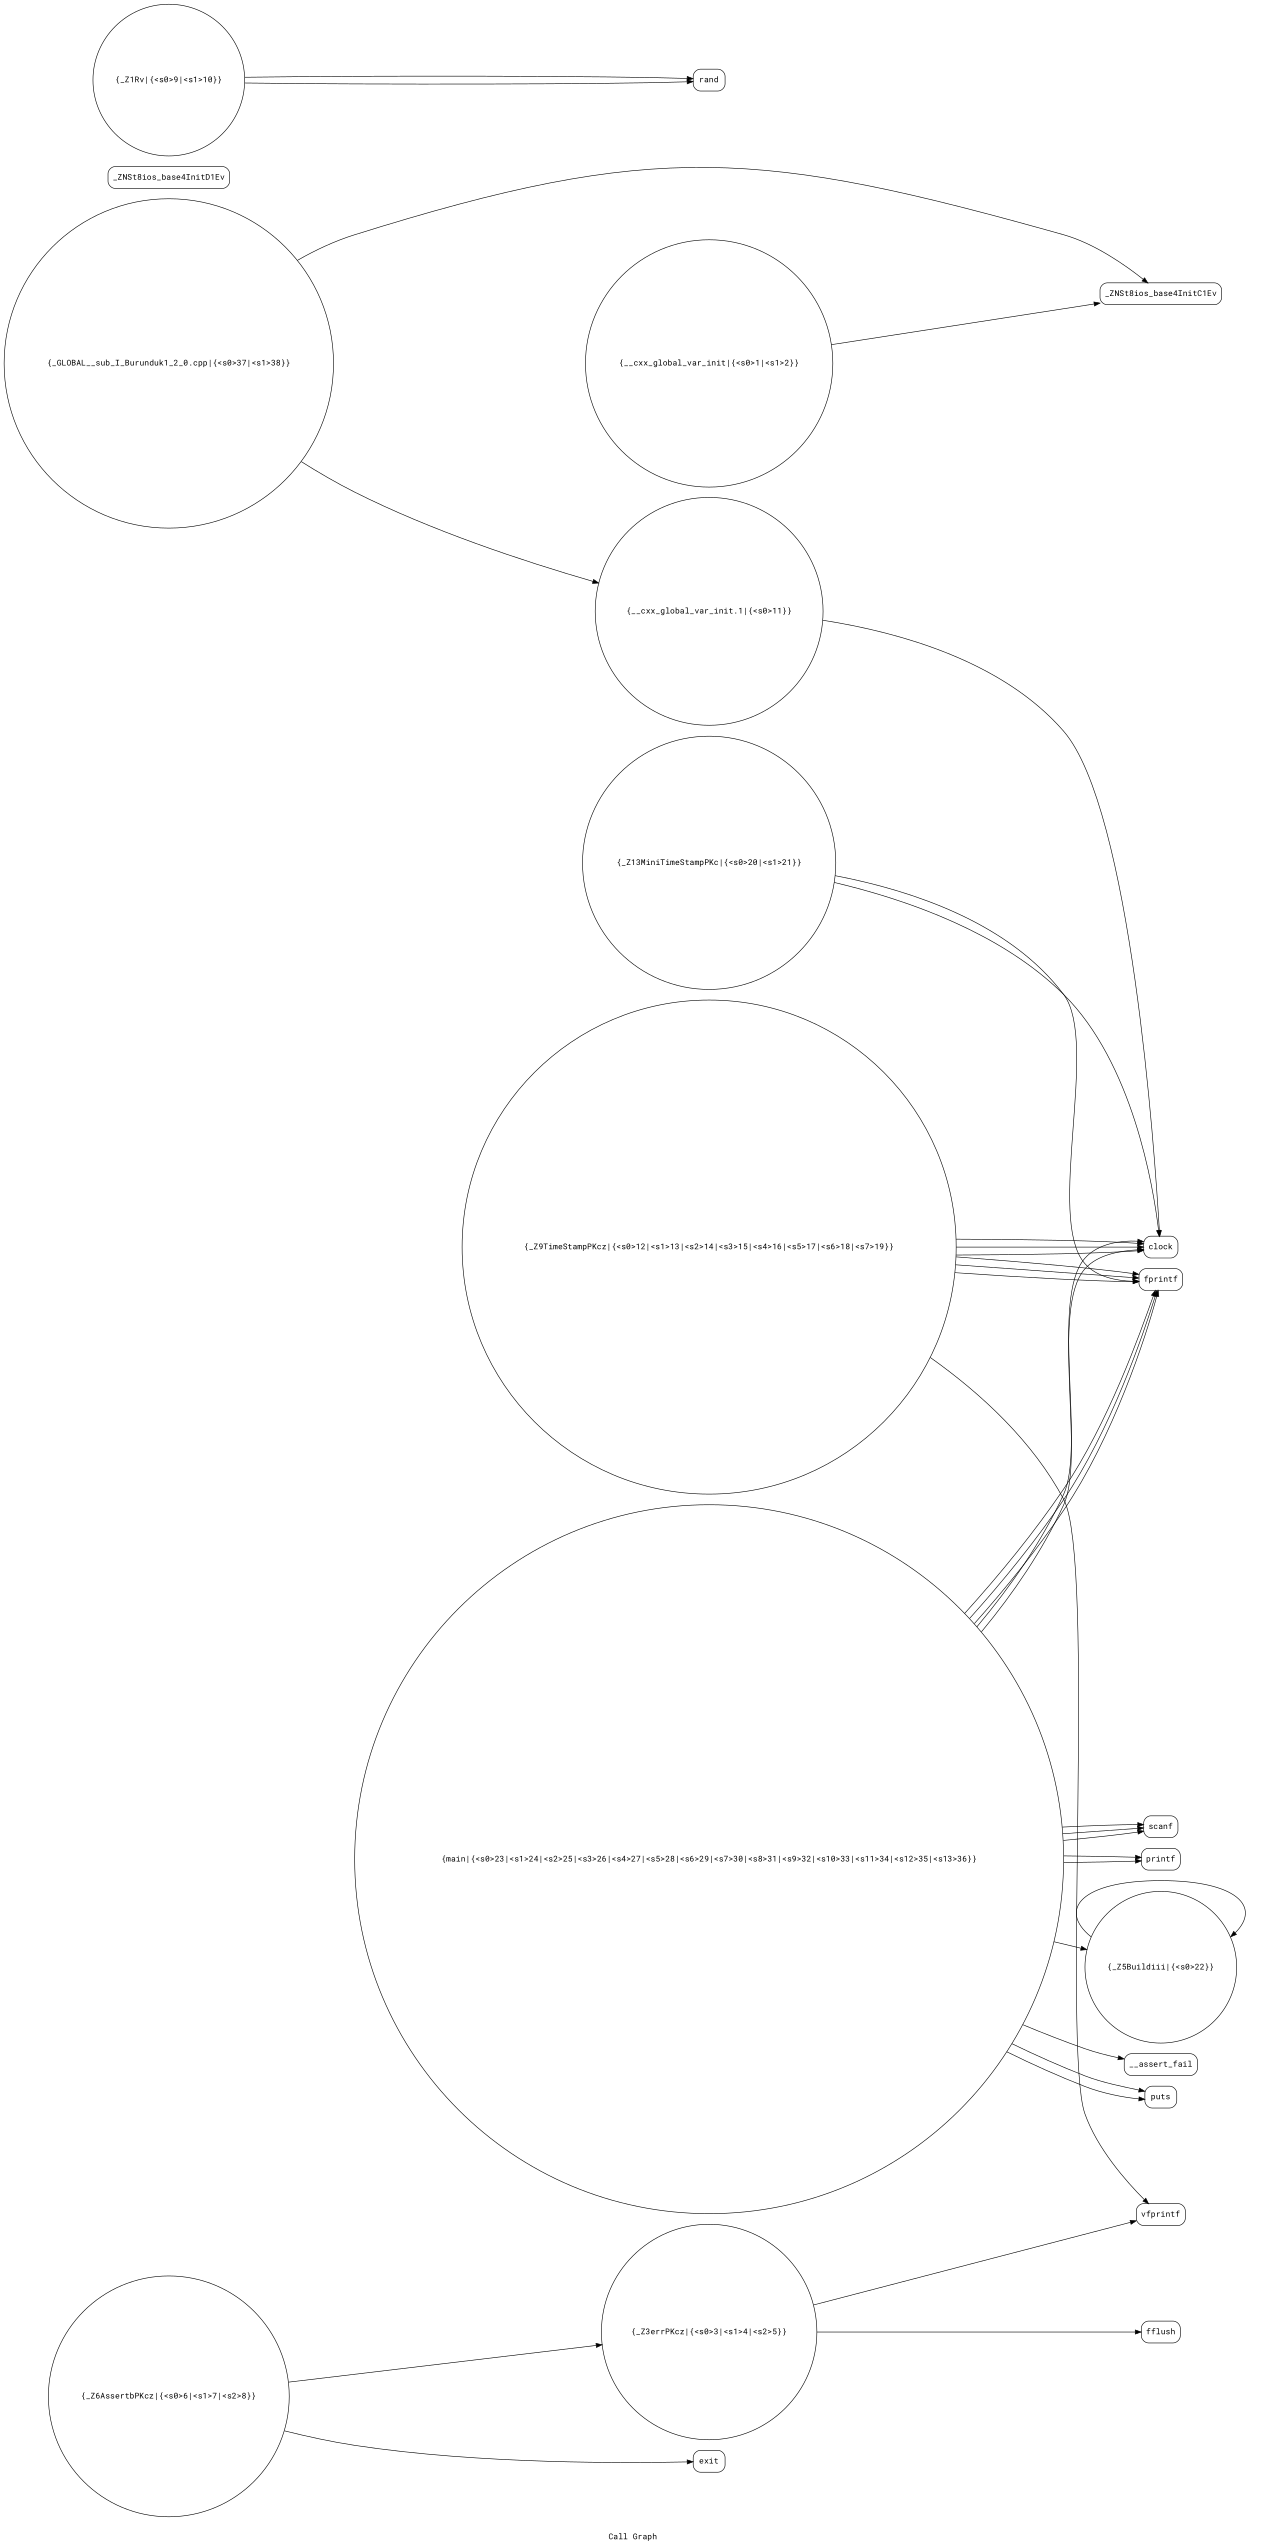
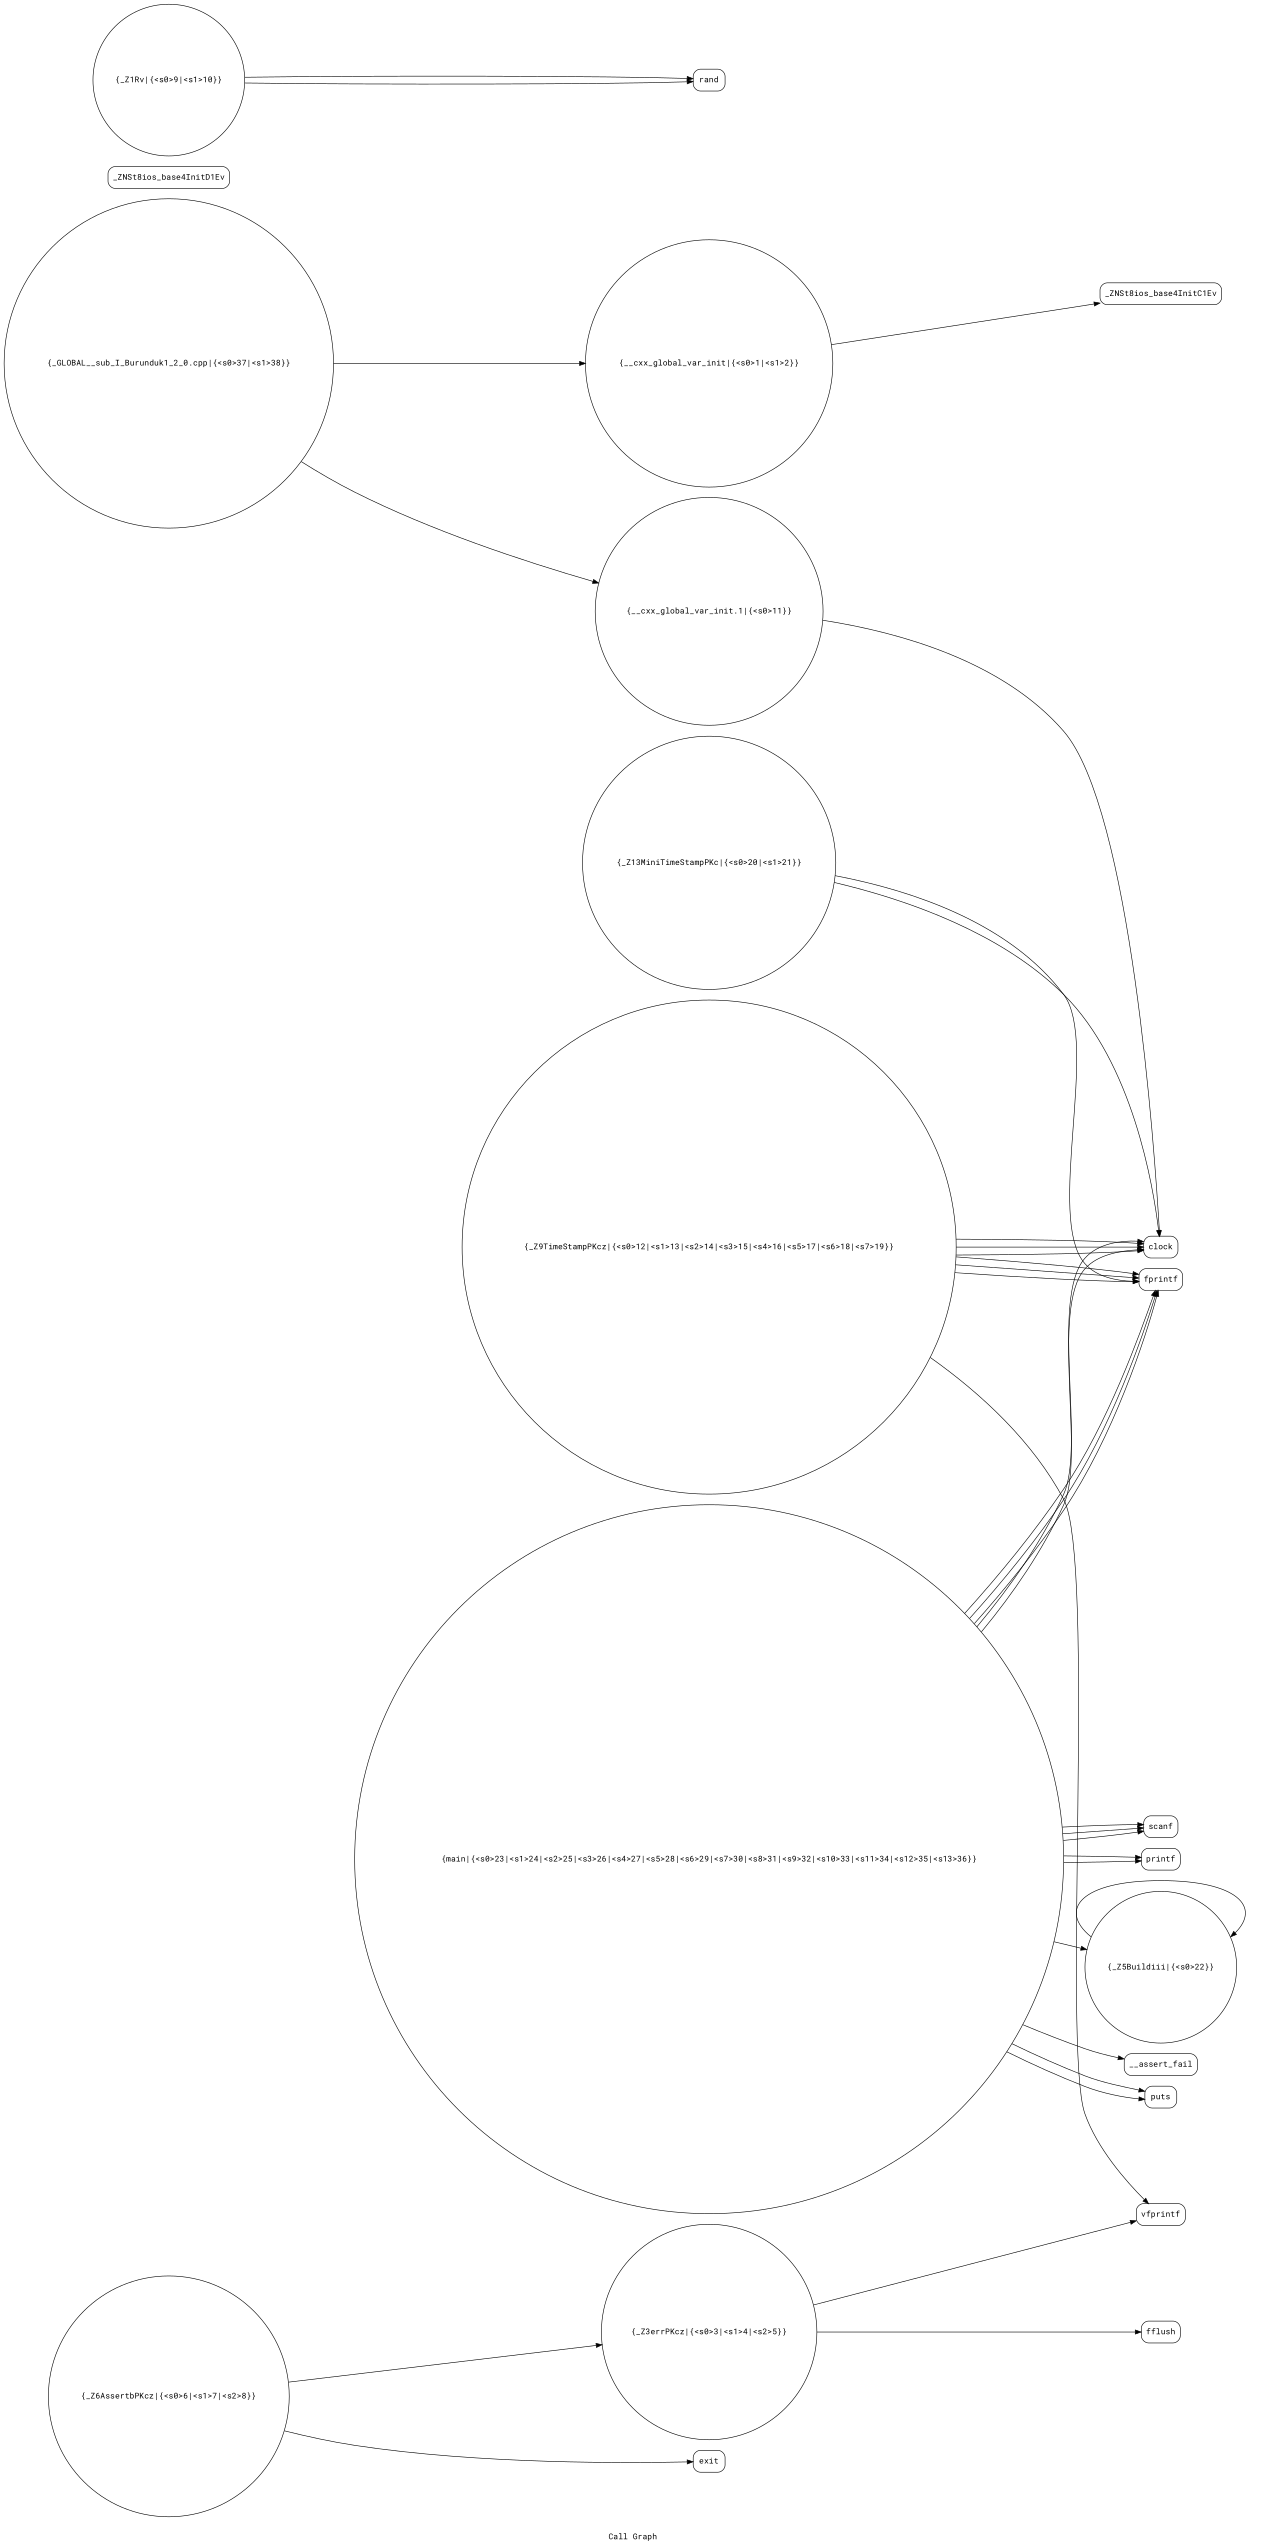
edge "{_GLOBAL__sub_I_Burunduk1_2_0.cpp|{<s0>37|<s1>38}}" -> "_ZNSt8ios_base4InitC1Ev": now "{_GLOBAL__sub_I_Burunduk1_2_0.cpp|{<s0>37|<s1>38}}" -> "{__cxx_global_var_init|{<s0>1|<s1>2}}"
